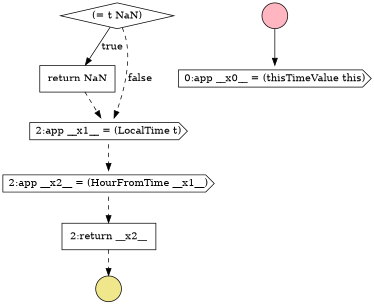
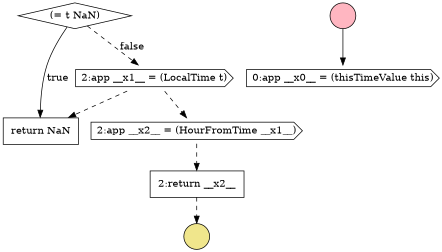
edge "return NaN" -> "2:app __x1__ = (LocalTime t)": reversed
